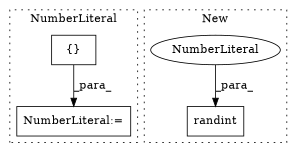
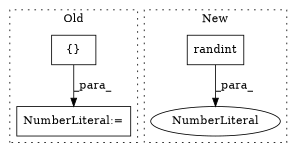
cluster "NumberLiteral": label "NumberLiteral" -> "Old"
edge "NumberLiteral" -> "randint": reversed
